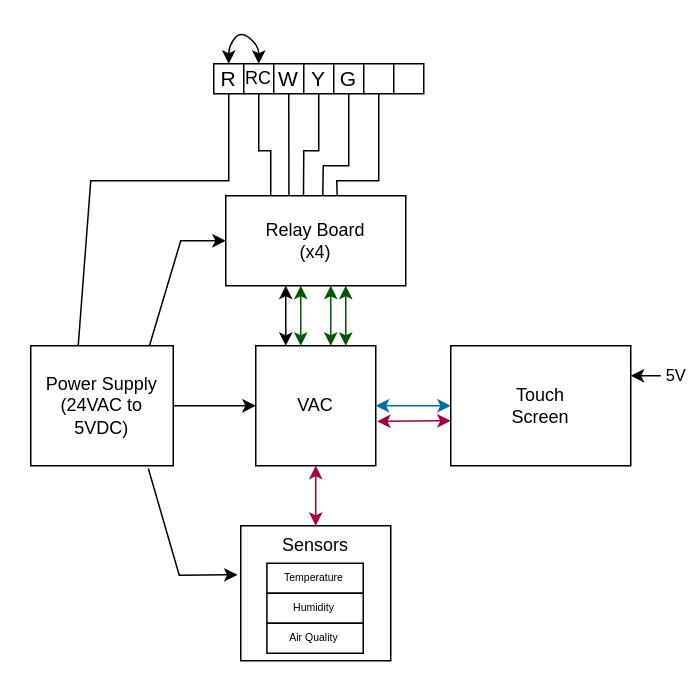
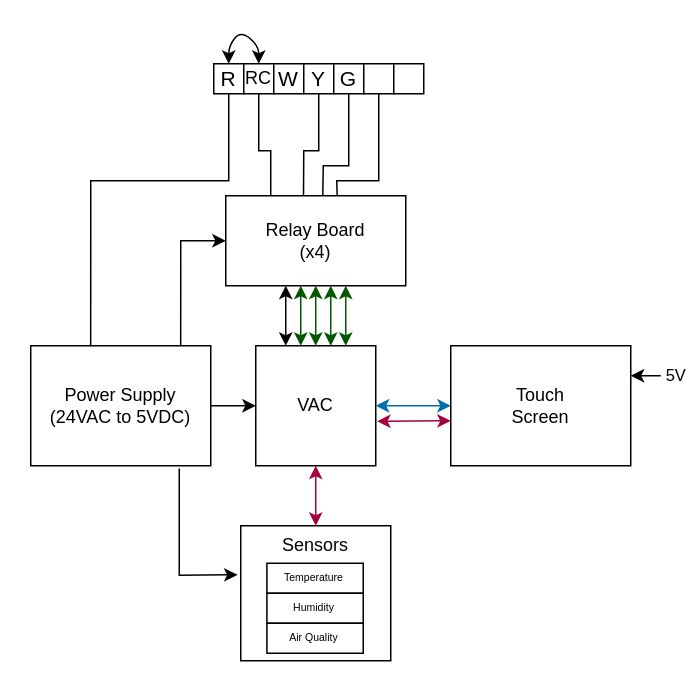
edge "W" -- "Relay Board (x4)": removed
edge "Relay Board (x4)" -- "VAC": added
node "Power Supply (24VAC to 5VDC)": size 143x120 -> 180x120
